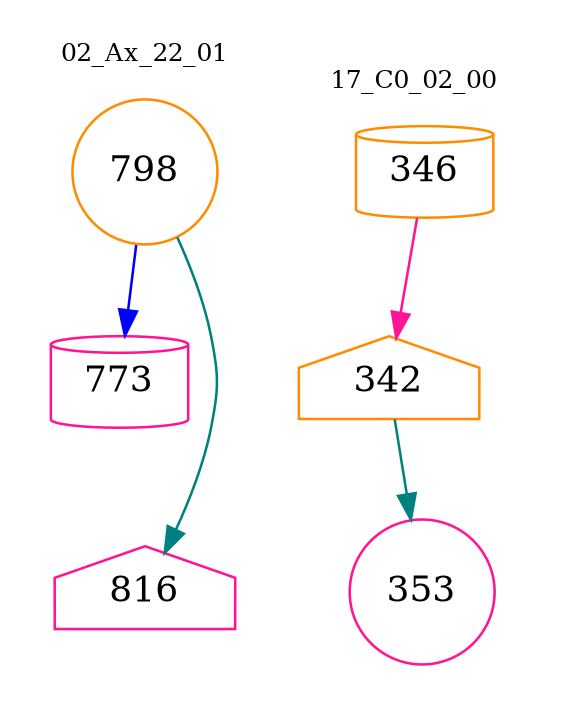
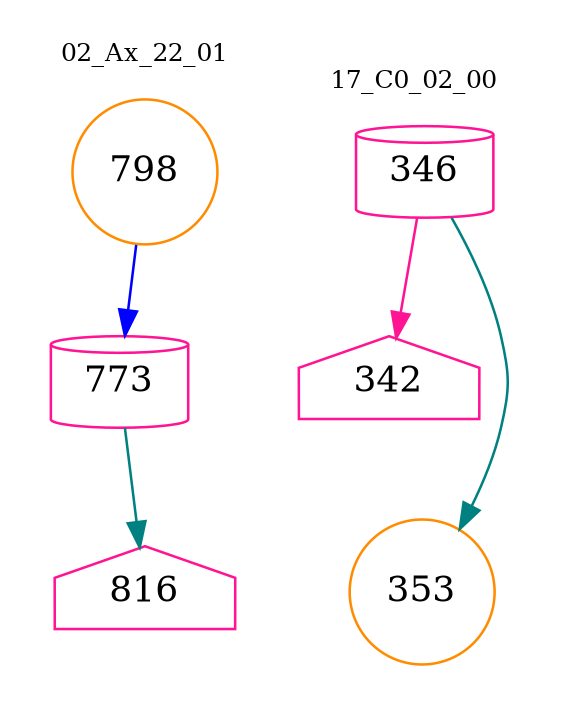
node "346": color darkorange -> deeppink
node "342": color darkorange -> deeppink
edge "798" -> "816": now "773" -> "816"
edge "342" -> "353": now "346" -> "353"
node "353": color deeppink -> darkorange
